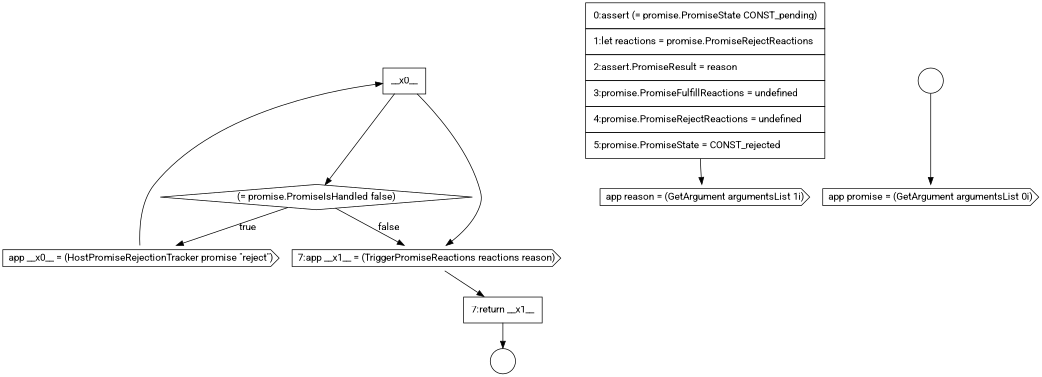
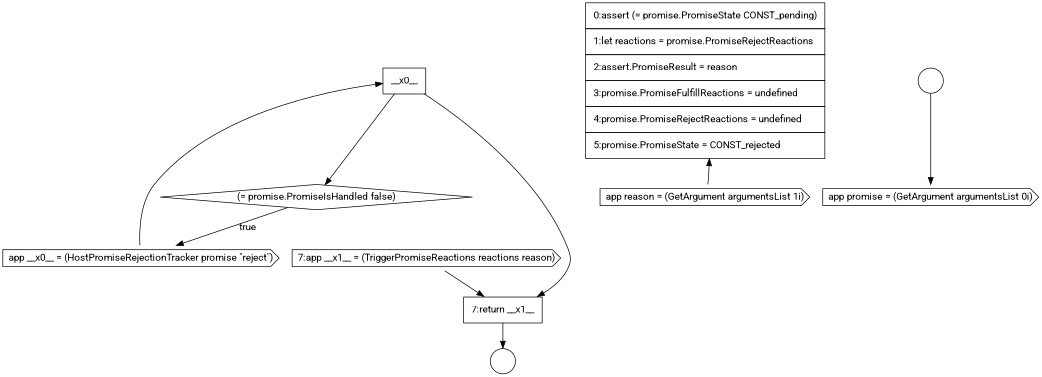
edge "__x0__" -> "7:app __x1__ = (TriggerPromiseReactions reactions reason)": now "__x0__" -> "7:return __x1__"
edge "0:assert (= promise.PromiseState CONST_pending)" -> "app reason = (GetArgument argumentsList 1i)": reversed
edge "(= promise.PromiseIsHandled false)" -> "7:app __x1__ = (TriggerPromiseReactions reactions reason)": removed, label "false"
